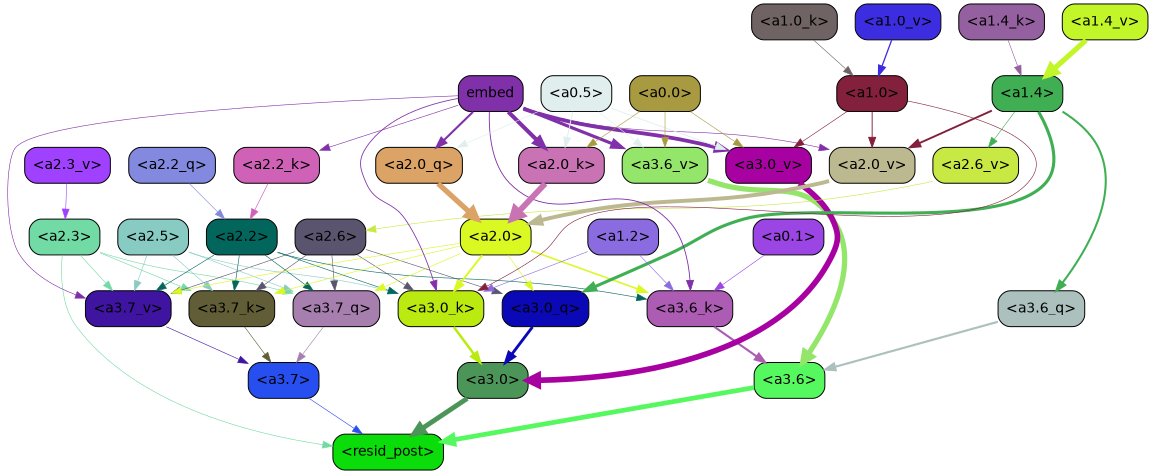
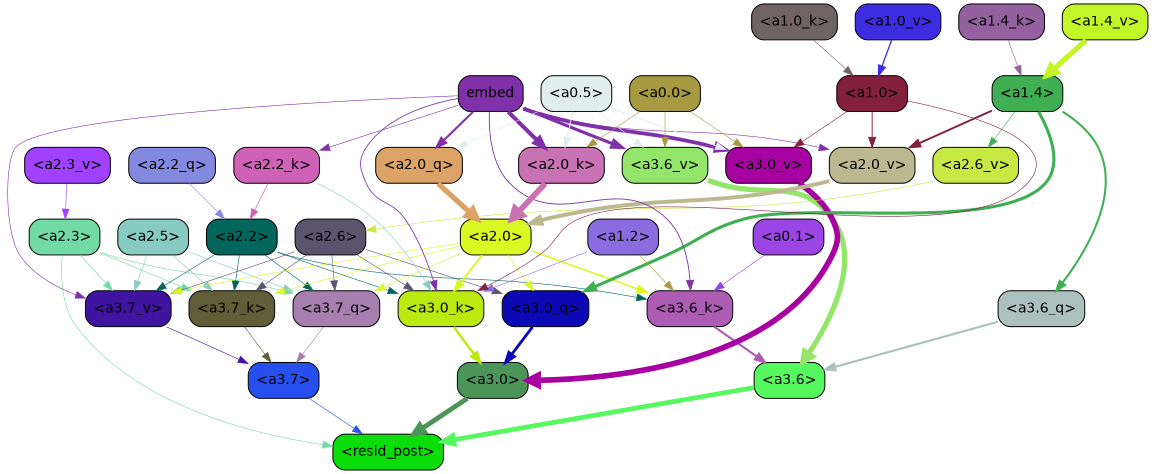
edge "<a1.2>" -> "<a3.6_k>": color #8b6ce0 -> #a89a40
edge "<a2.5>" -> "<a3.0_k>": now "<a2.2_k>" -> "<a3.0_k>"
